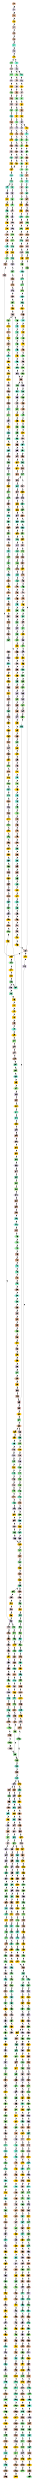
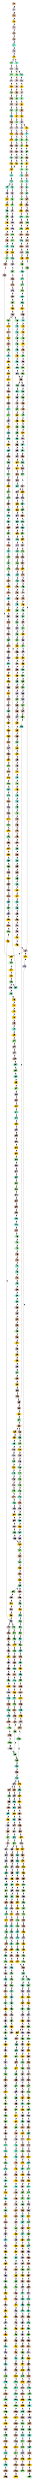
edge "S319" -> "S326": now "S318" -> "S326"
edge "S334" -> "S342": now "S327" -> "S342"
node "S547": added
